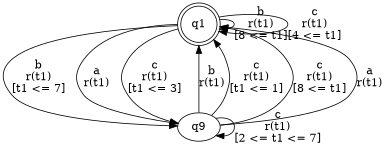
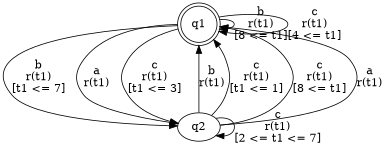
node "q9": label "q9" -> "q2"
